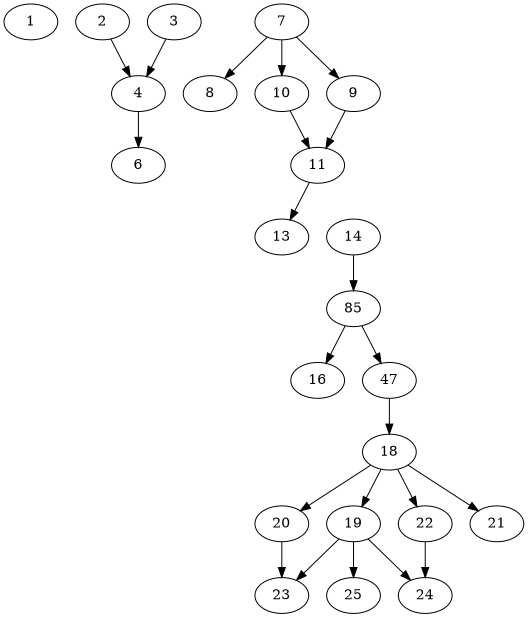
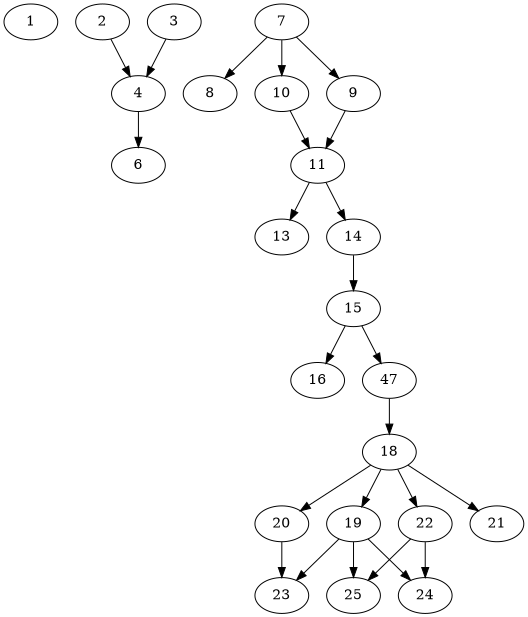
edge "11" -> "14": added
node "85": label "85" -> "15"
edge "22" -> "25": added
